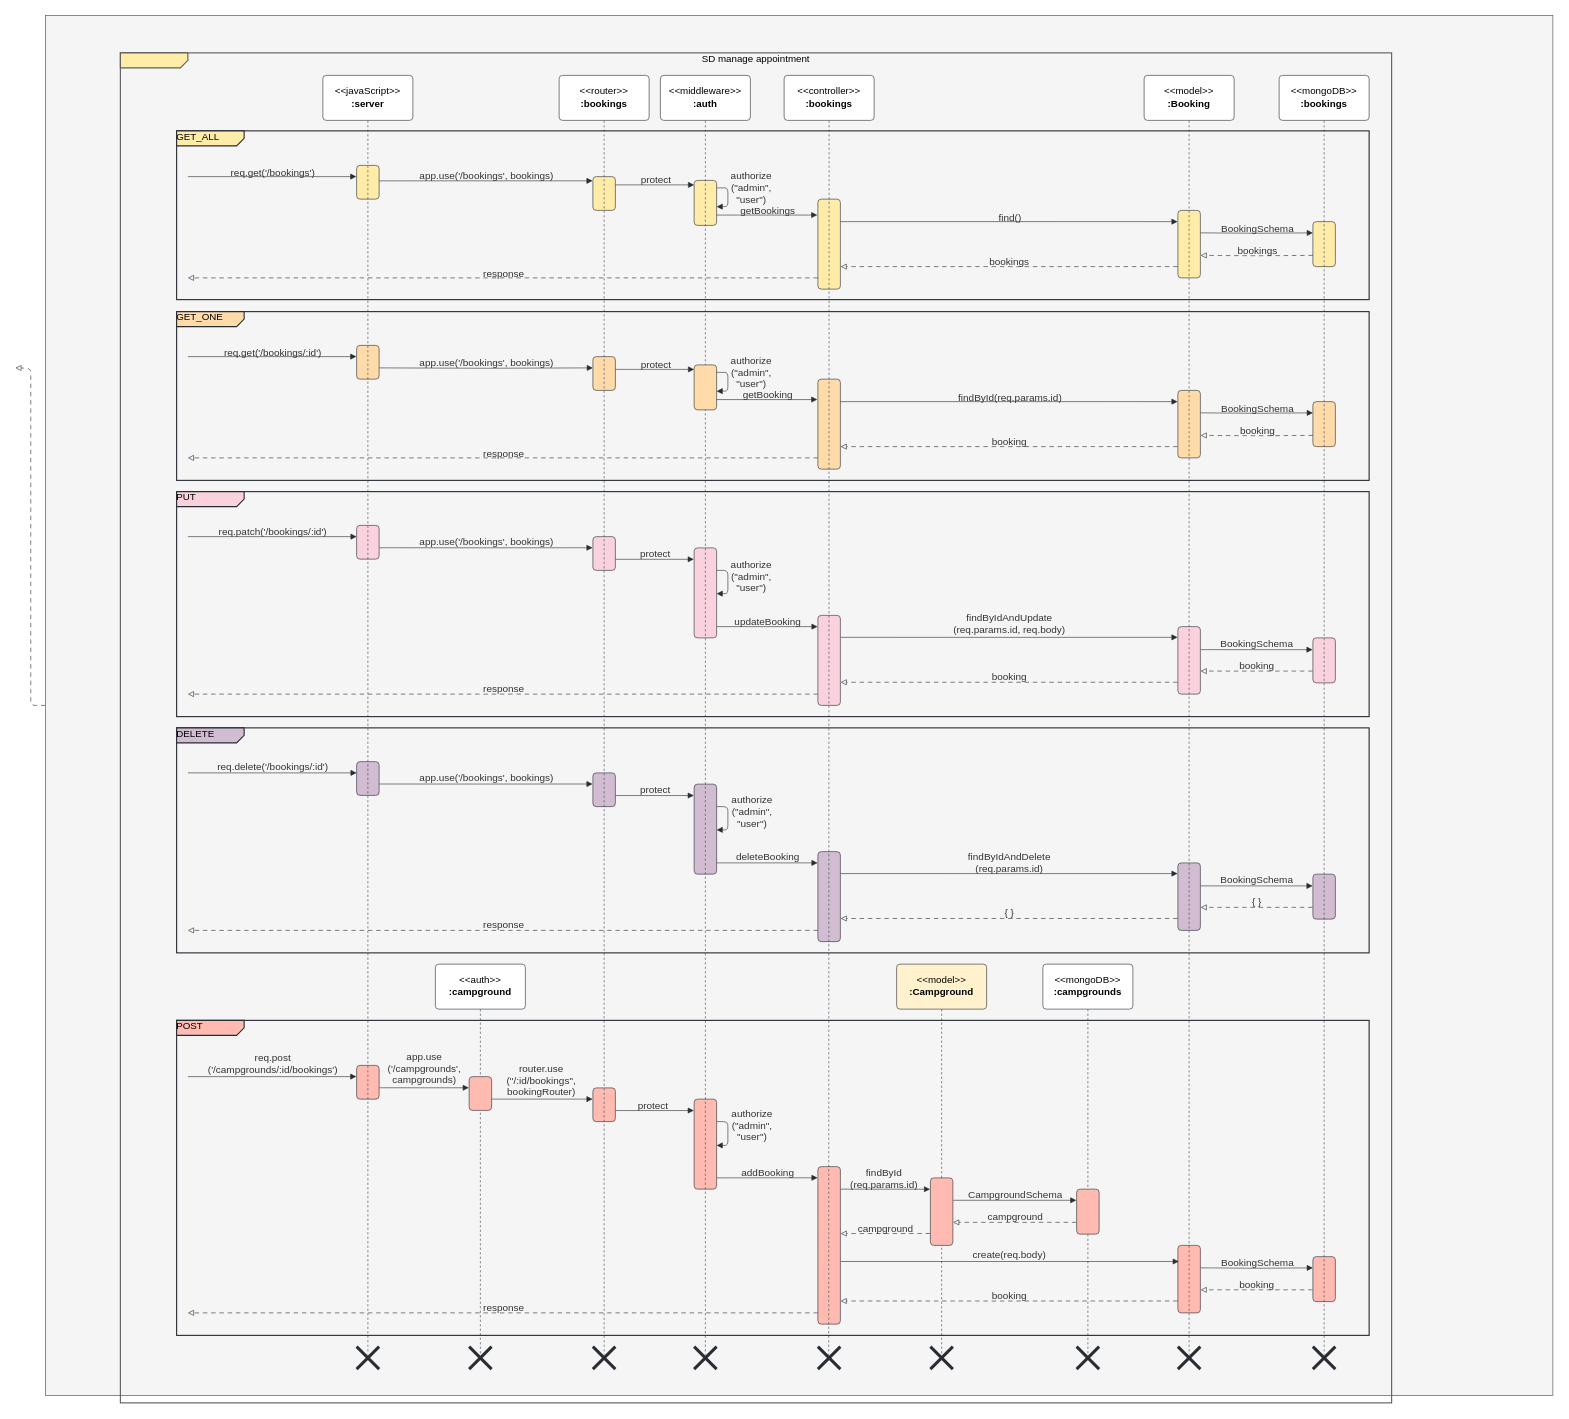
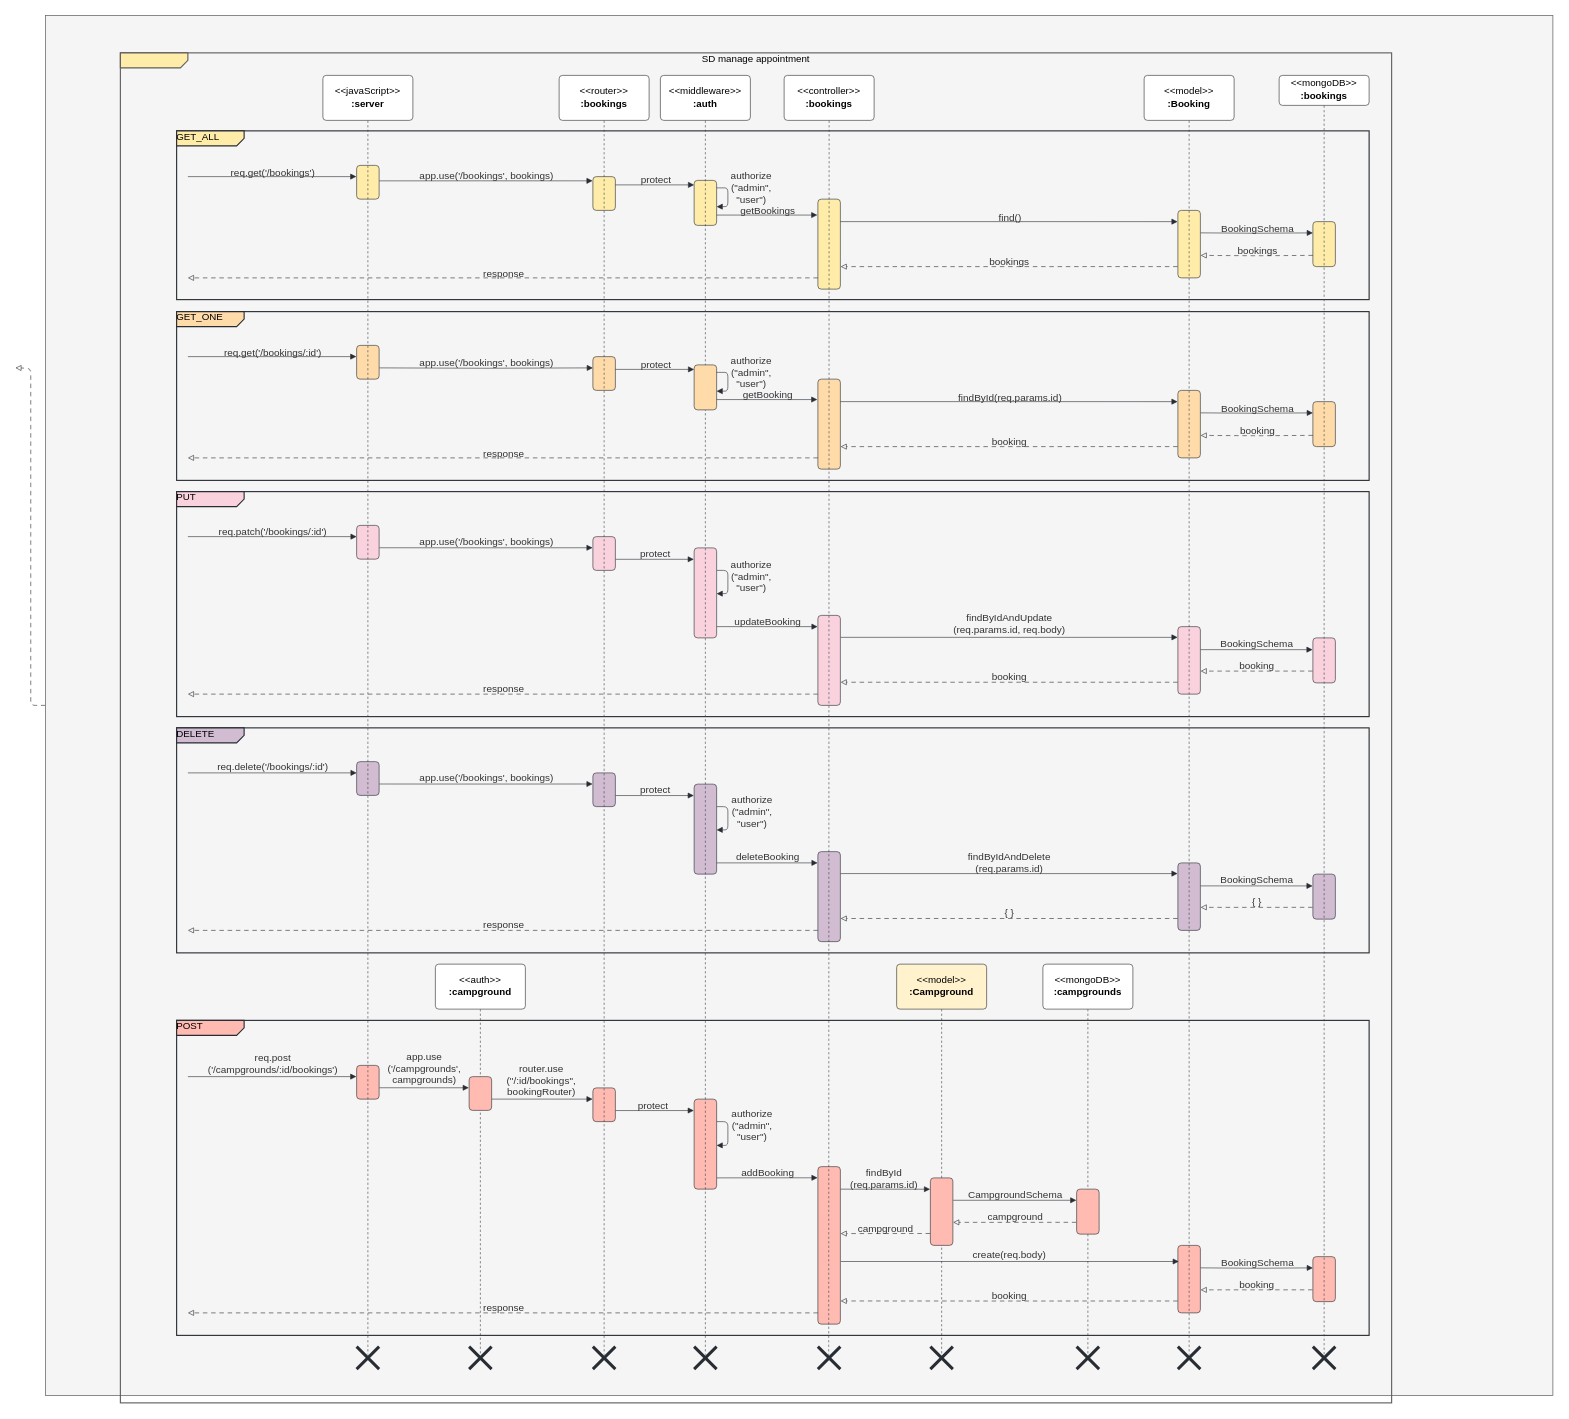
node "<<mongoDB>> :bookings": size 90x45 -> 90x30
